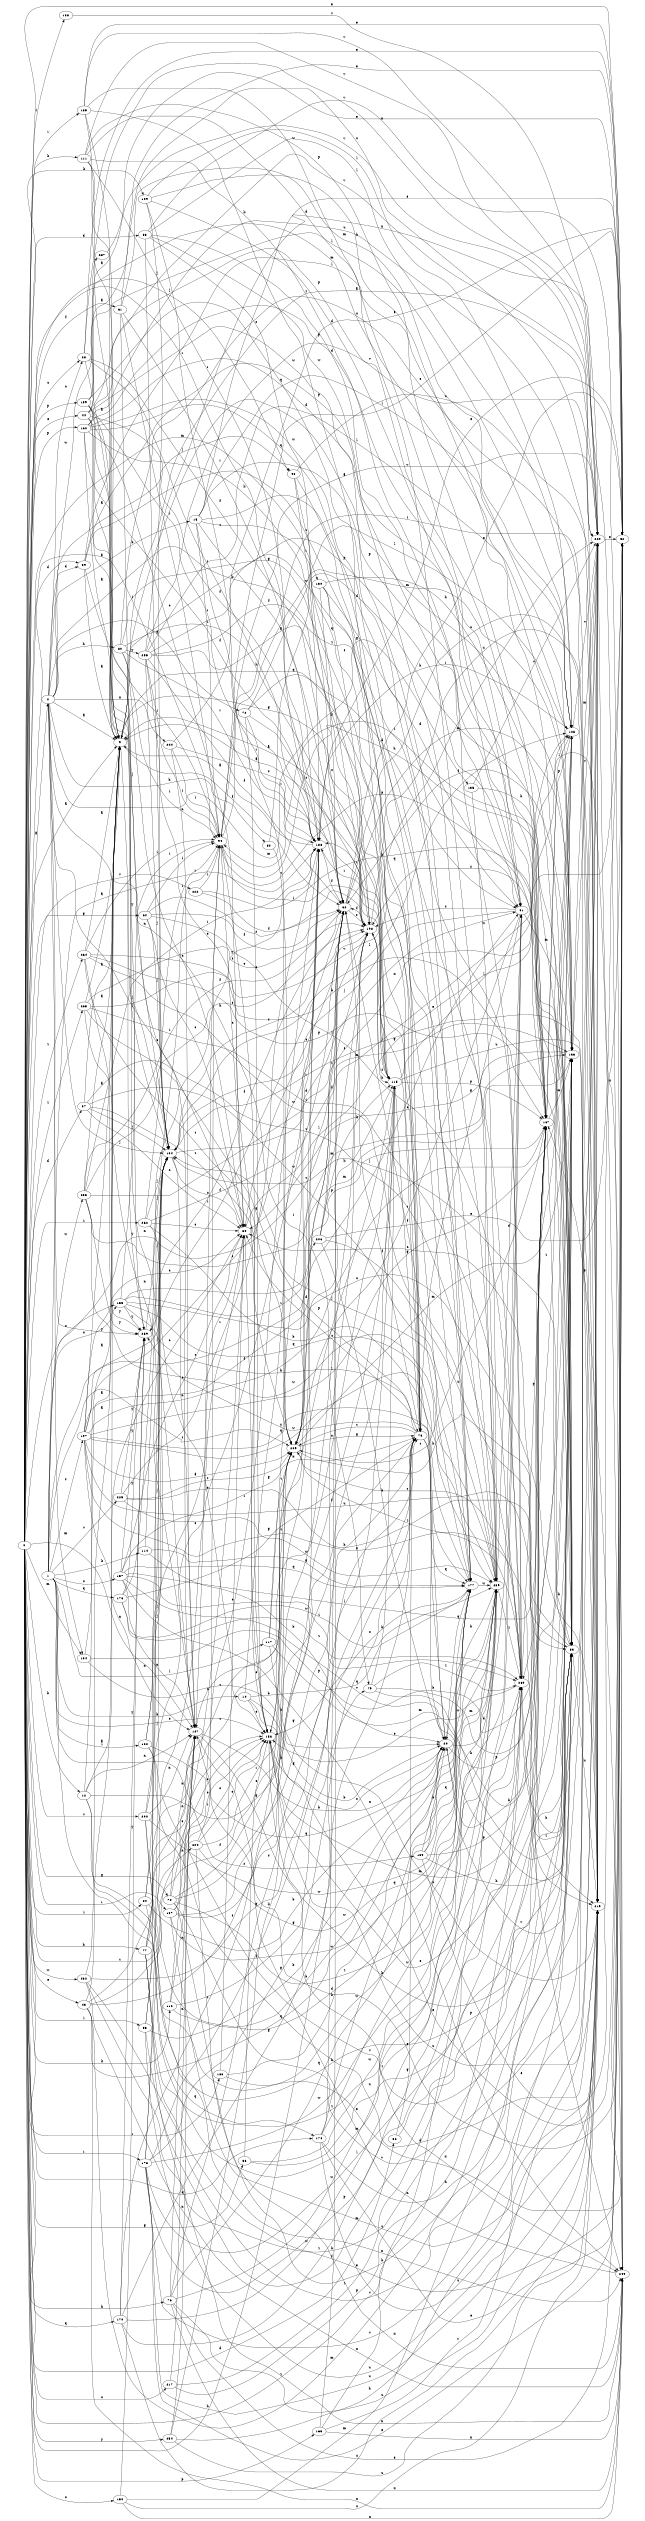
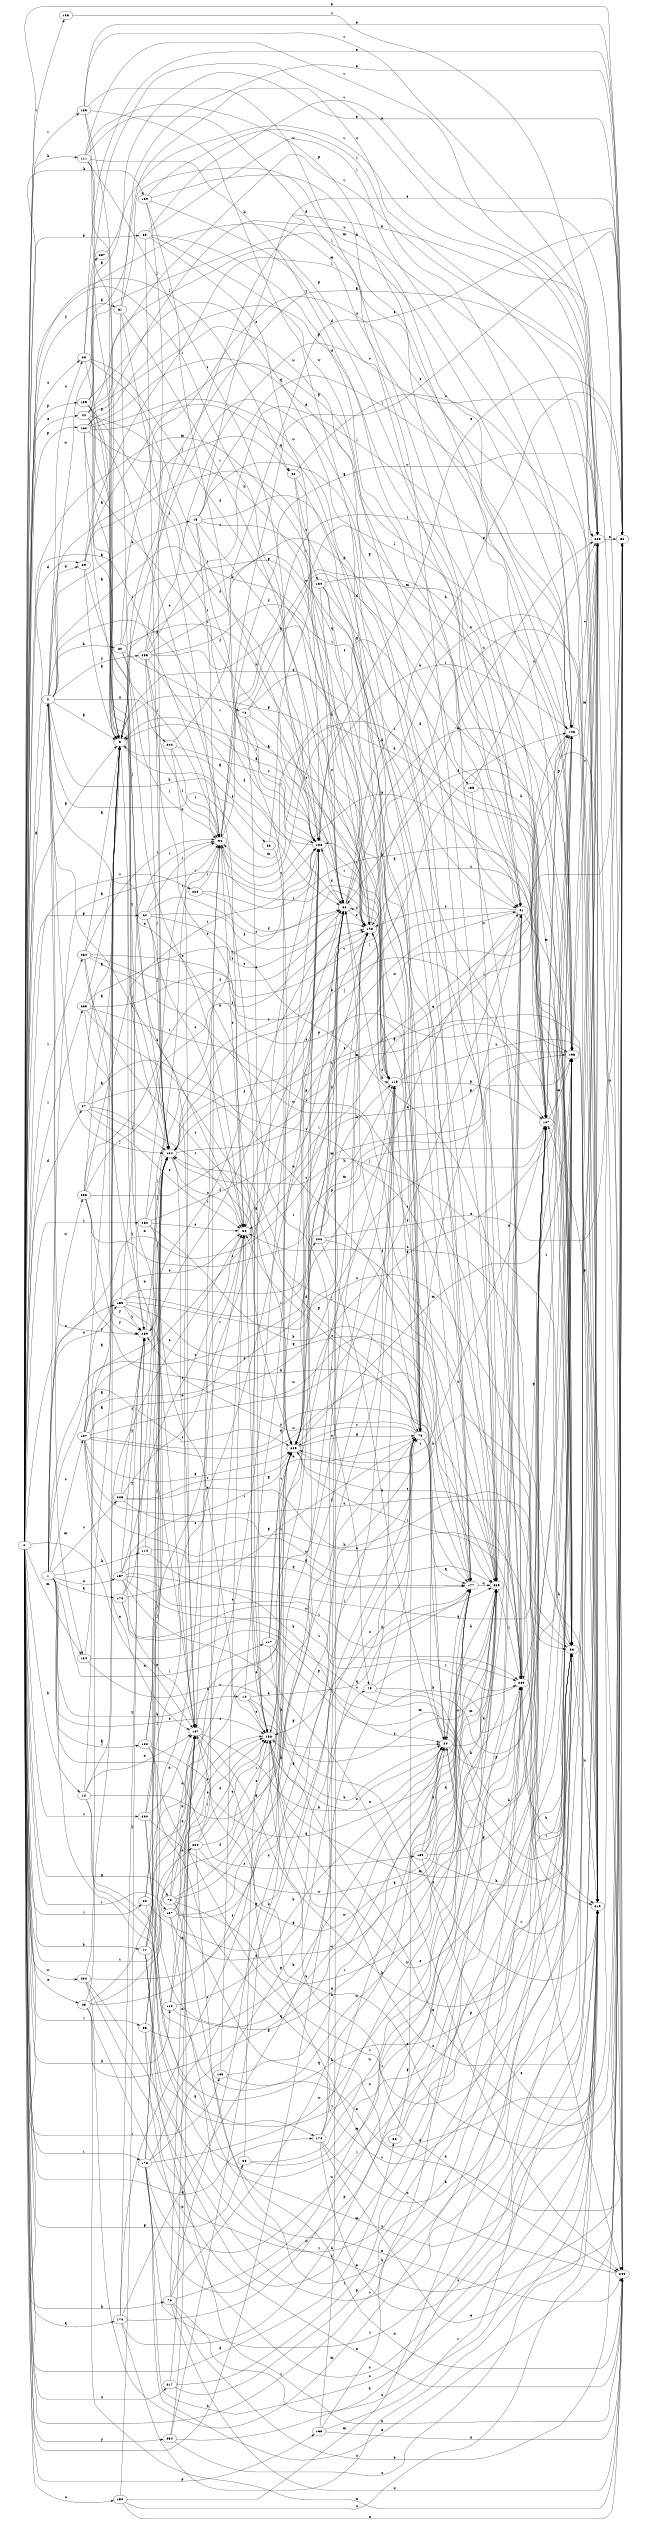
edge "80" -> "255": now "2" -> "255"
